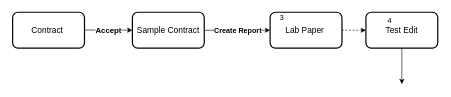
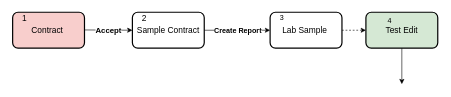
node "1": added
node "2": added
node "Contract": fillcolor #ffffff -> #f8cecc
node "Lab Paper": label "Lab Paper" -> "Lab Sample"
node "Test Edit": fillcolor #ffffff -> #d5e8d4
